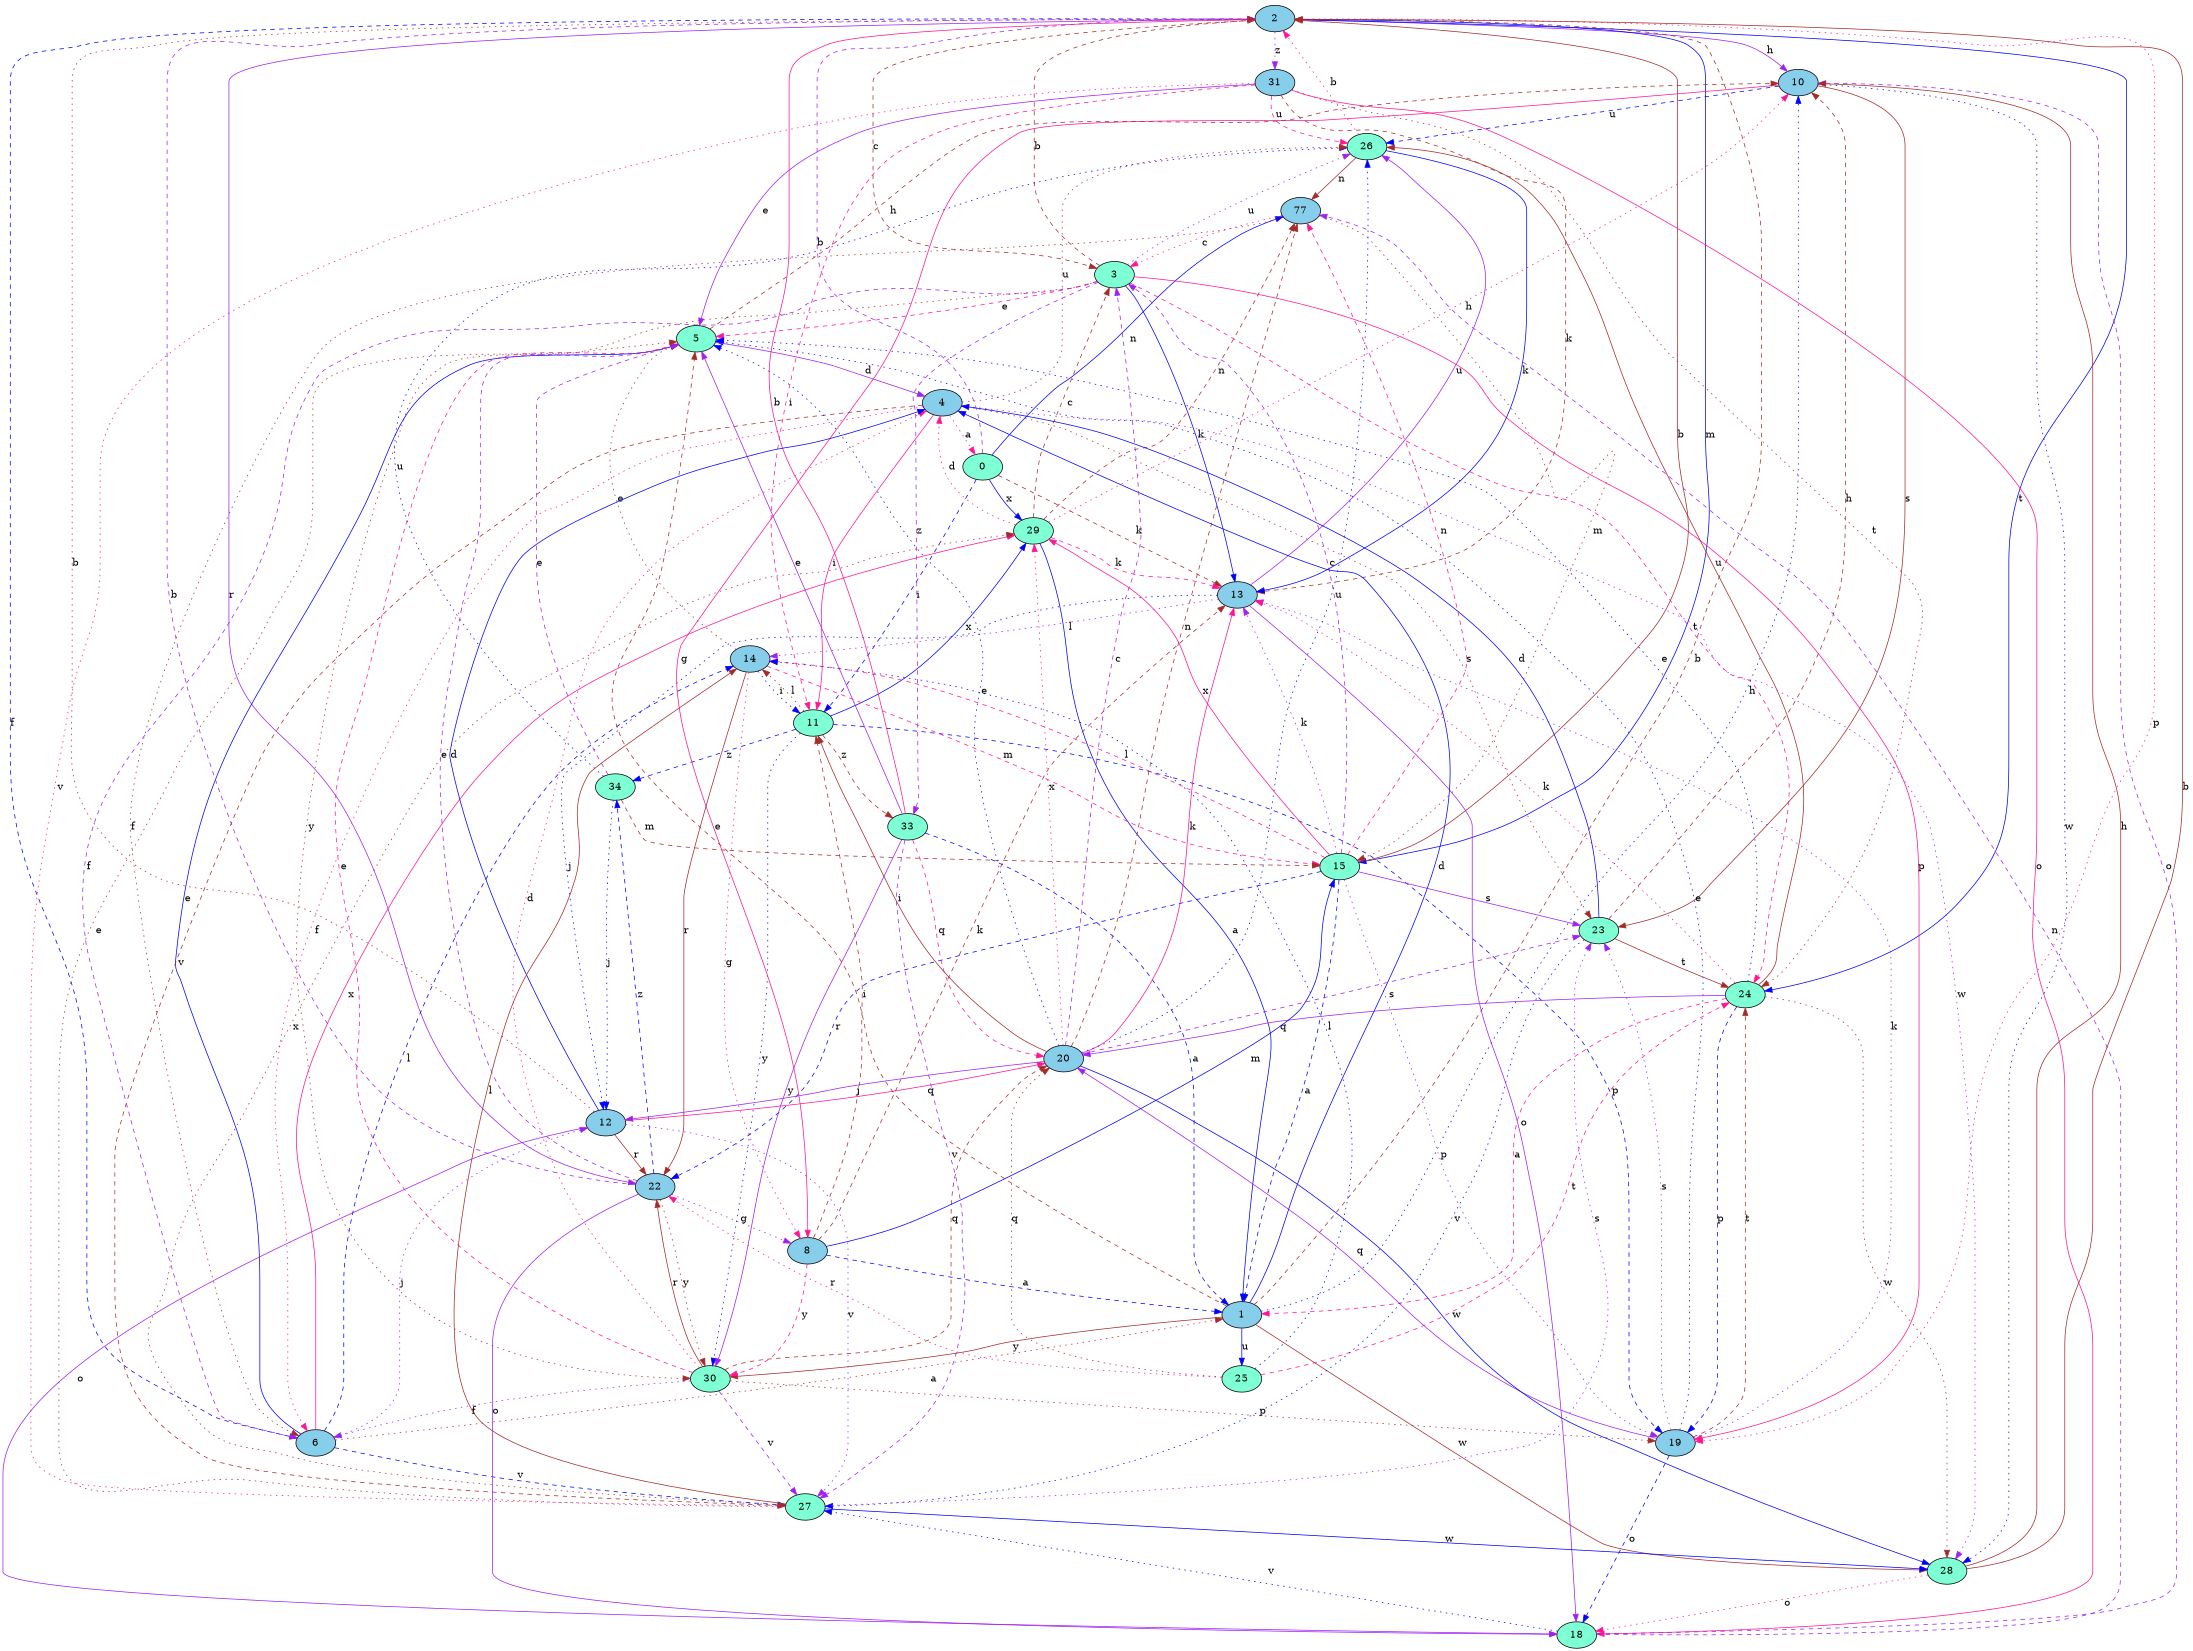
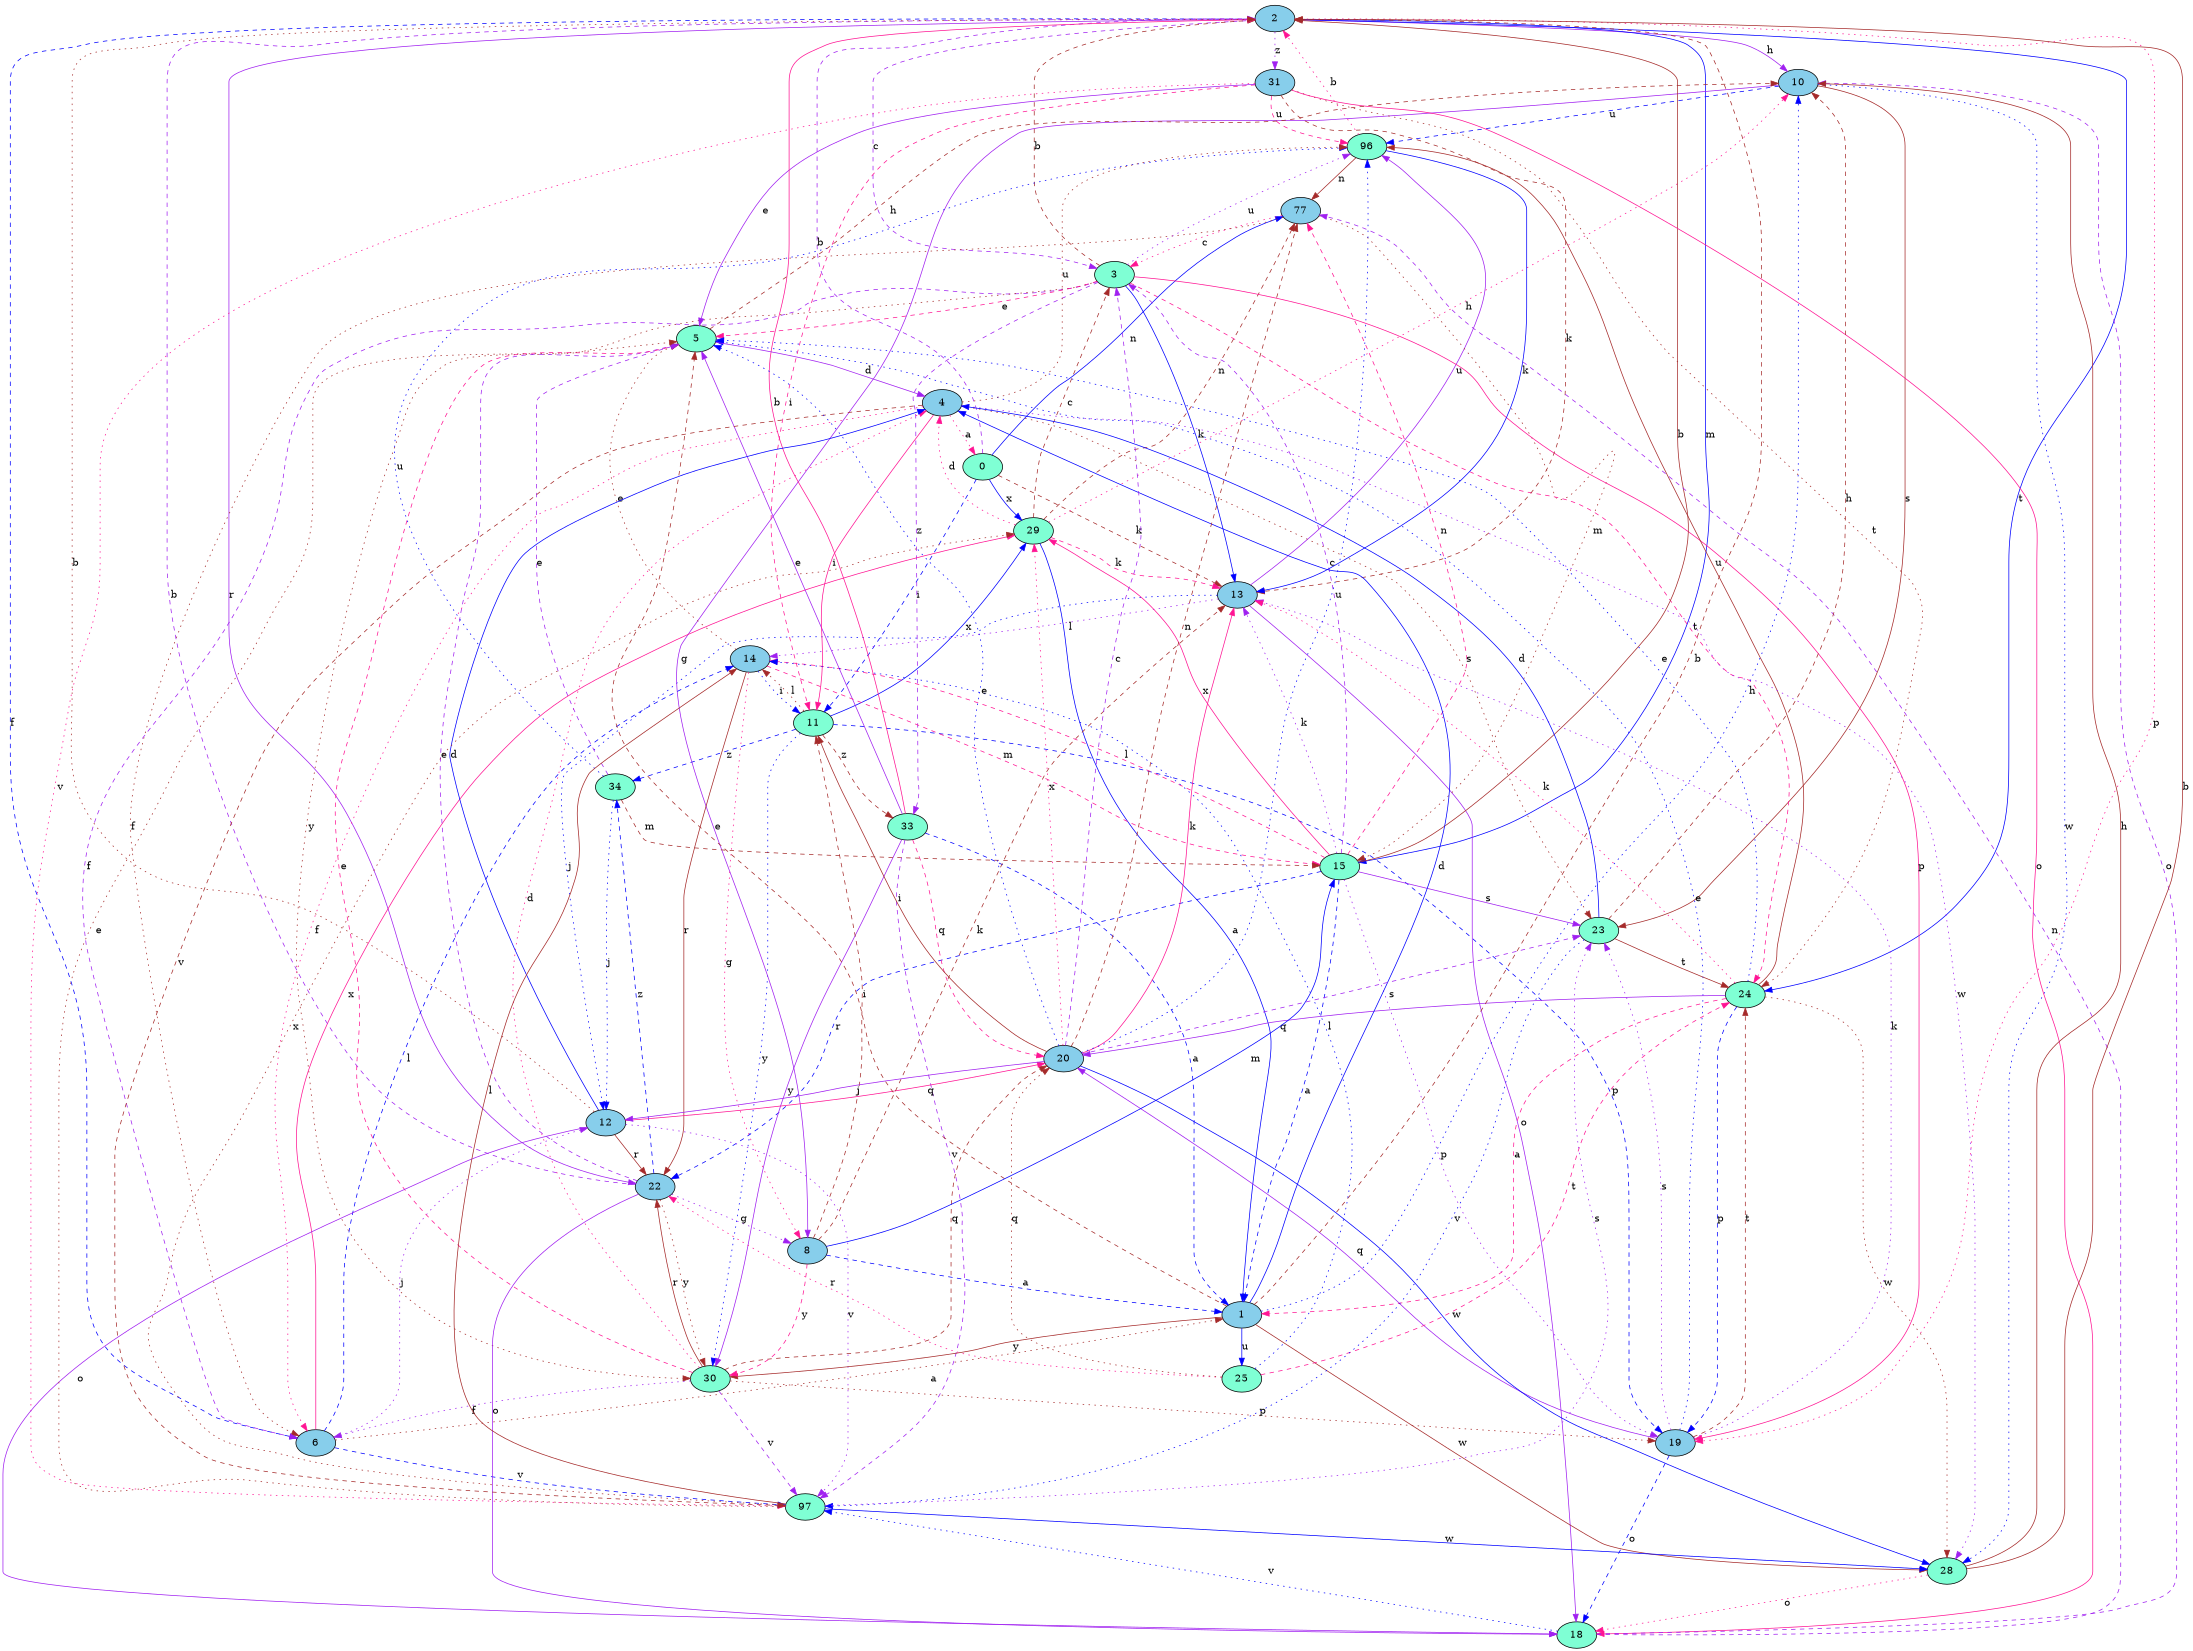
edge "2" -> "3": color brown -> purple
node "26": label "26" -> "96"
edge "10" -> "8": color deeppink -> purple
edge "6" -> "5": removed, label "e"
node "27": label "27" -> "97"
